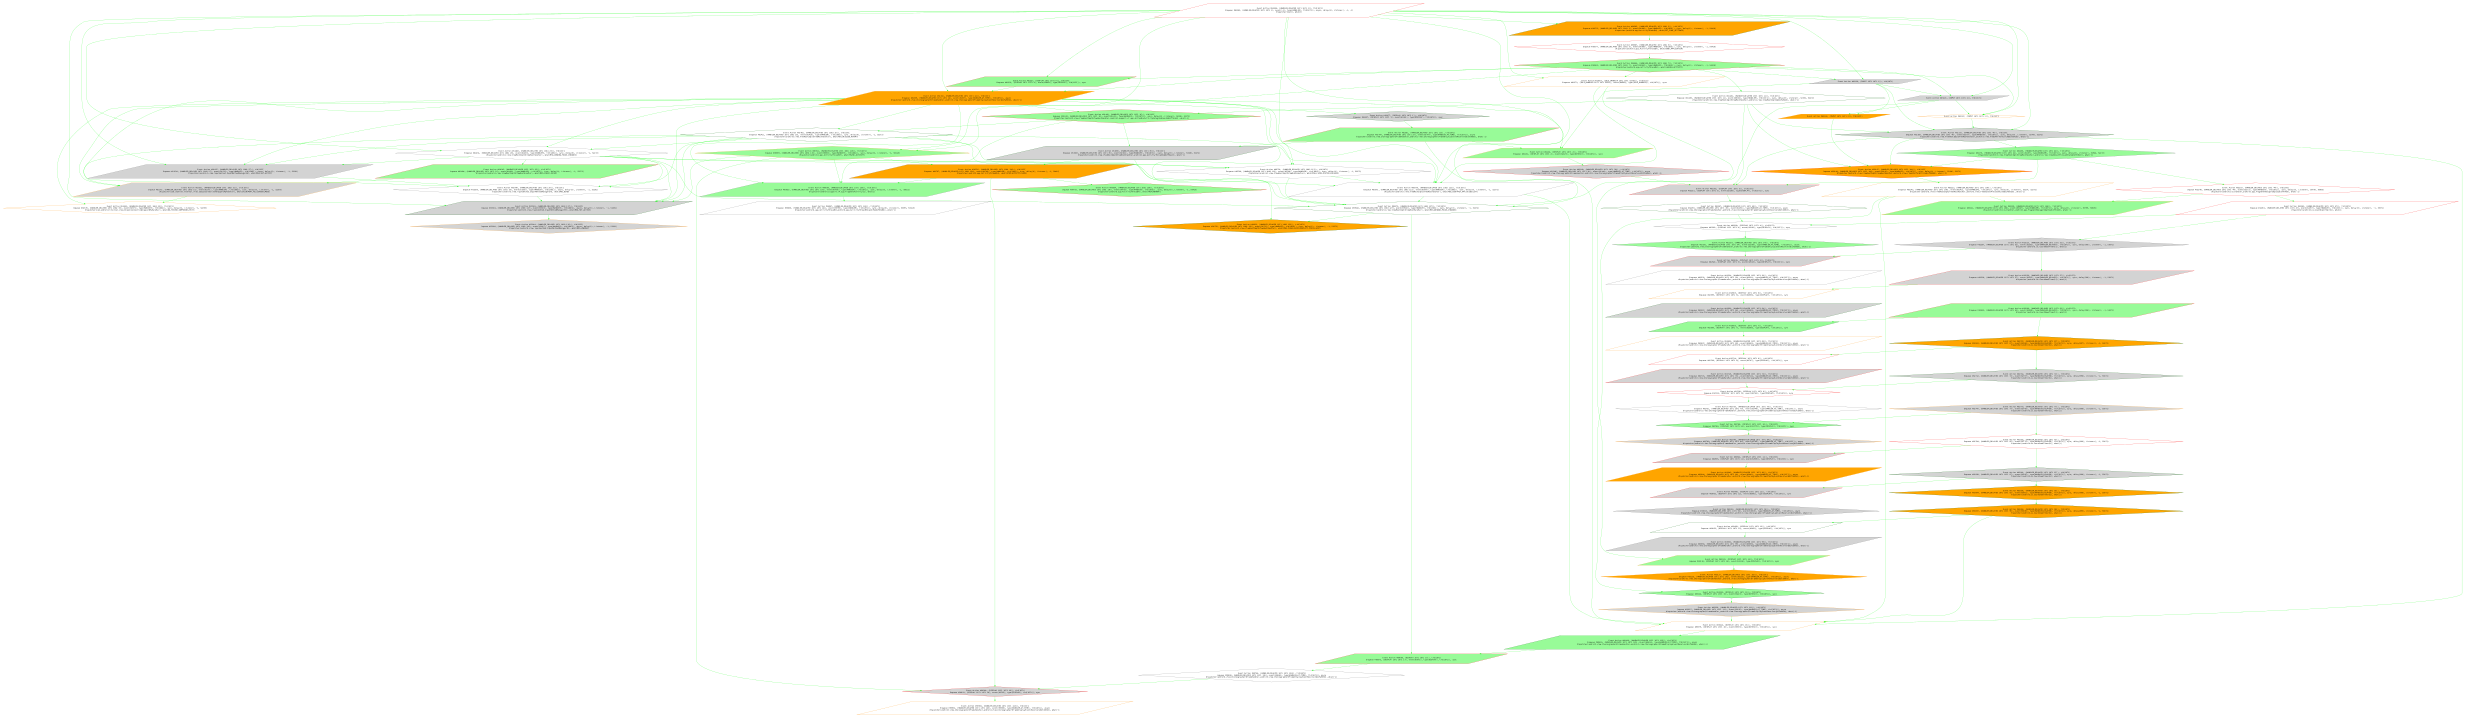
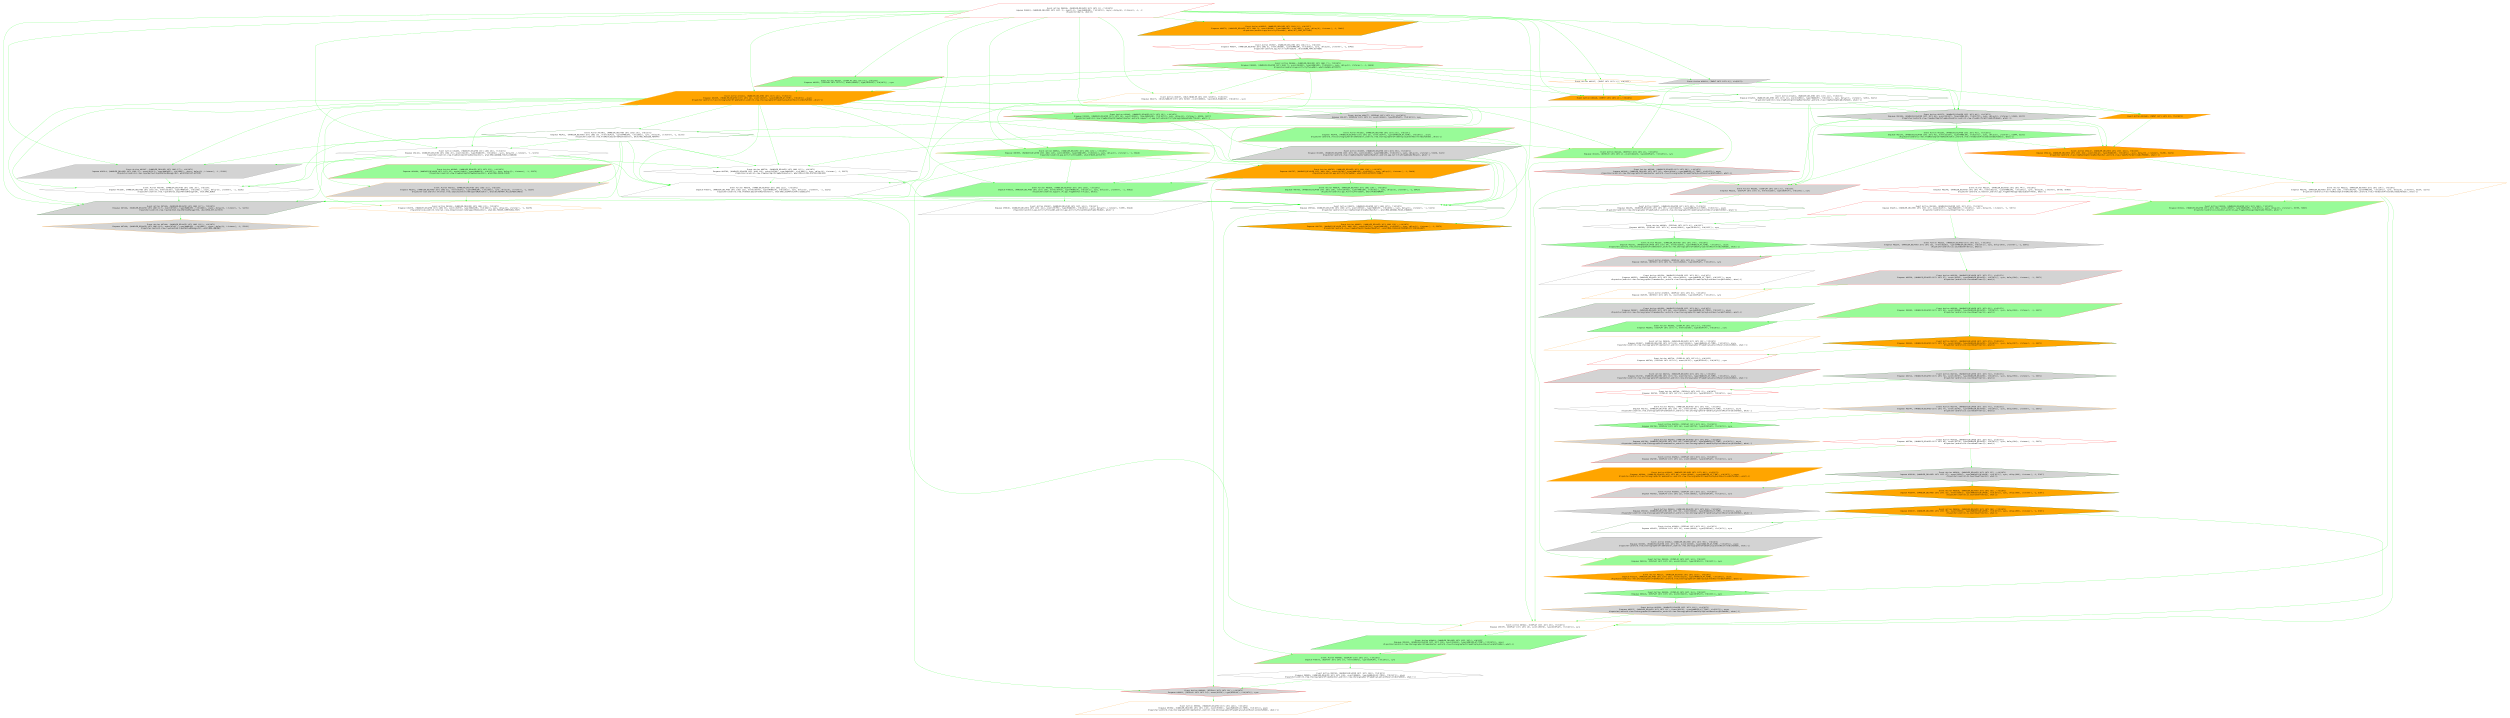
node "Event Action #83116, (INPUT 1871 1871 2)), tid(1871)": fillcolor lightgrey -> orange
edge "Event Action #83116, (INPUT 1871 1871 2)), tid(1871)" -> "Event Action #82167, (INPUT 1871 1871 1)), tid(1871)": reversed
